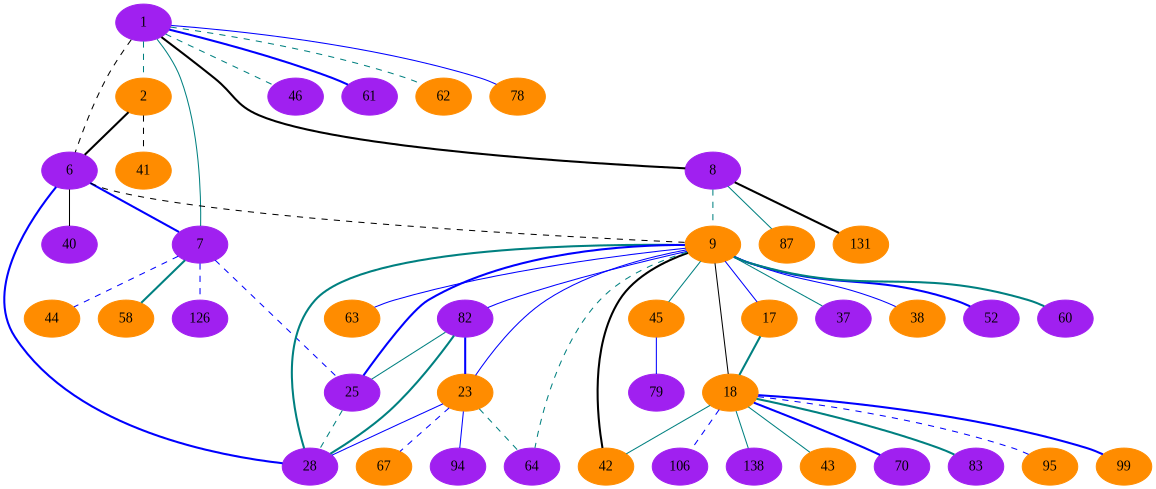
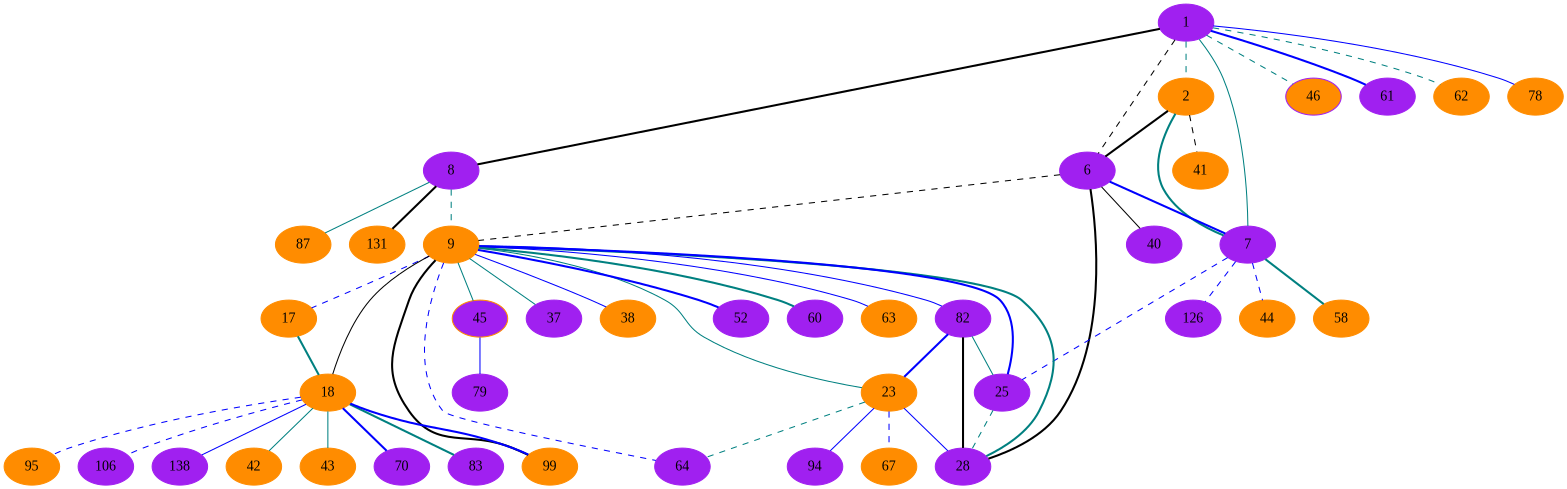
node "46": fillcolor purple -> darkorange
edge "2" -- "7": added
edge "9" -- "17": style solid -> dashed
edge "9" -- "23": color blue -> teal
node "45": fillcolor darkorange -> purple
edge "9" -- "64": color teal -> blue
edge "9" -- "42": now "9" -- "99"
edge "6" -- "28": color blue -> black
edge "82" -- "28": color teal -> black
edge "18" -- "138": color teal -> blue
